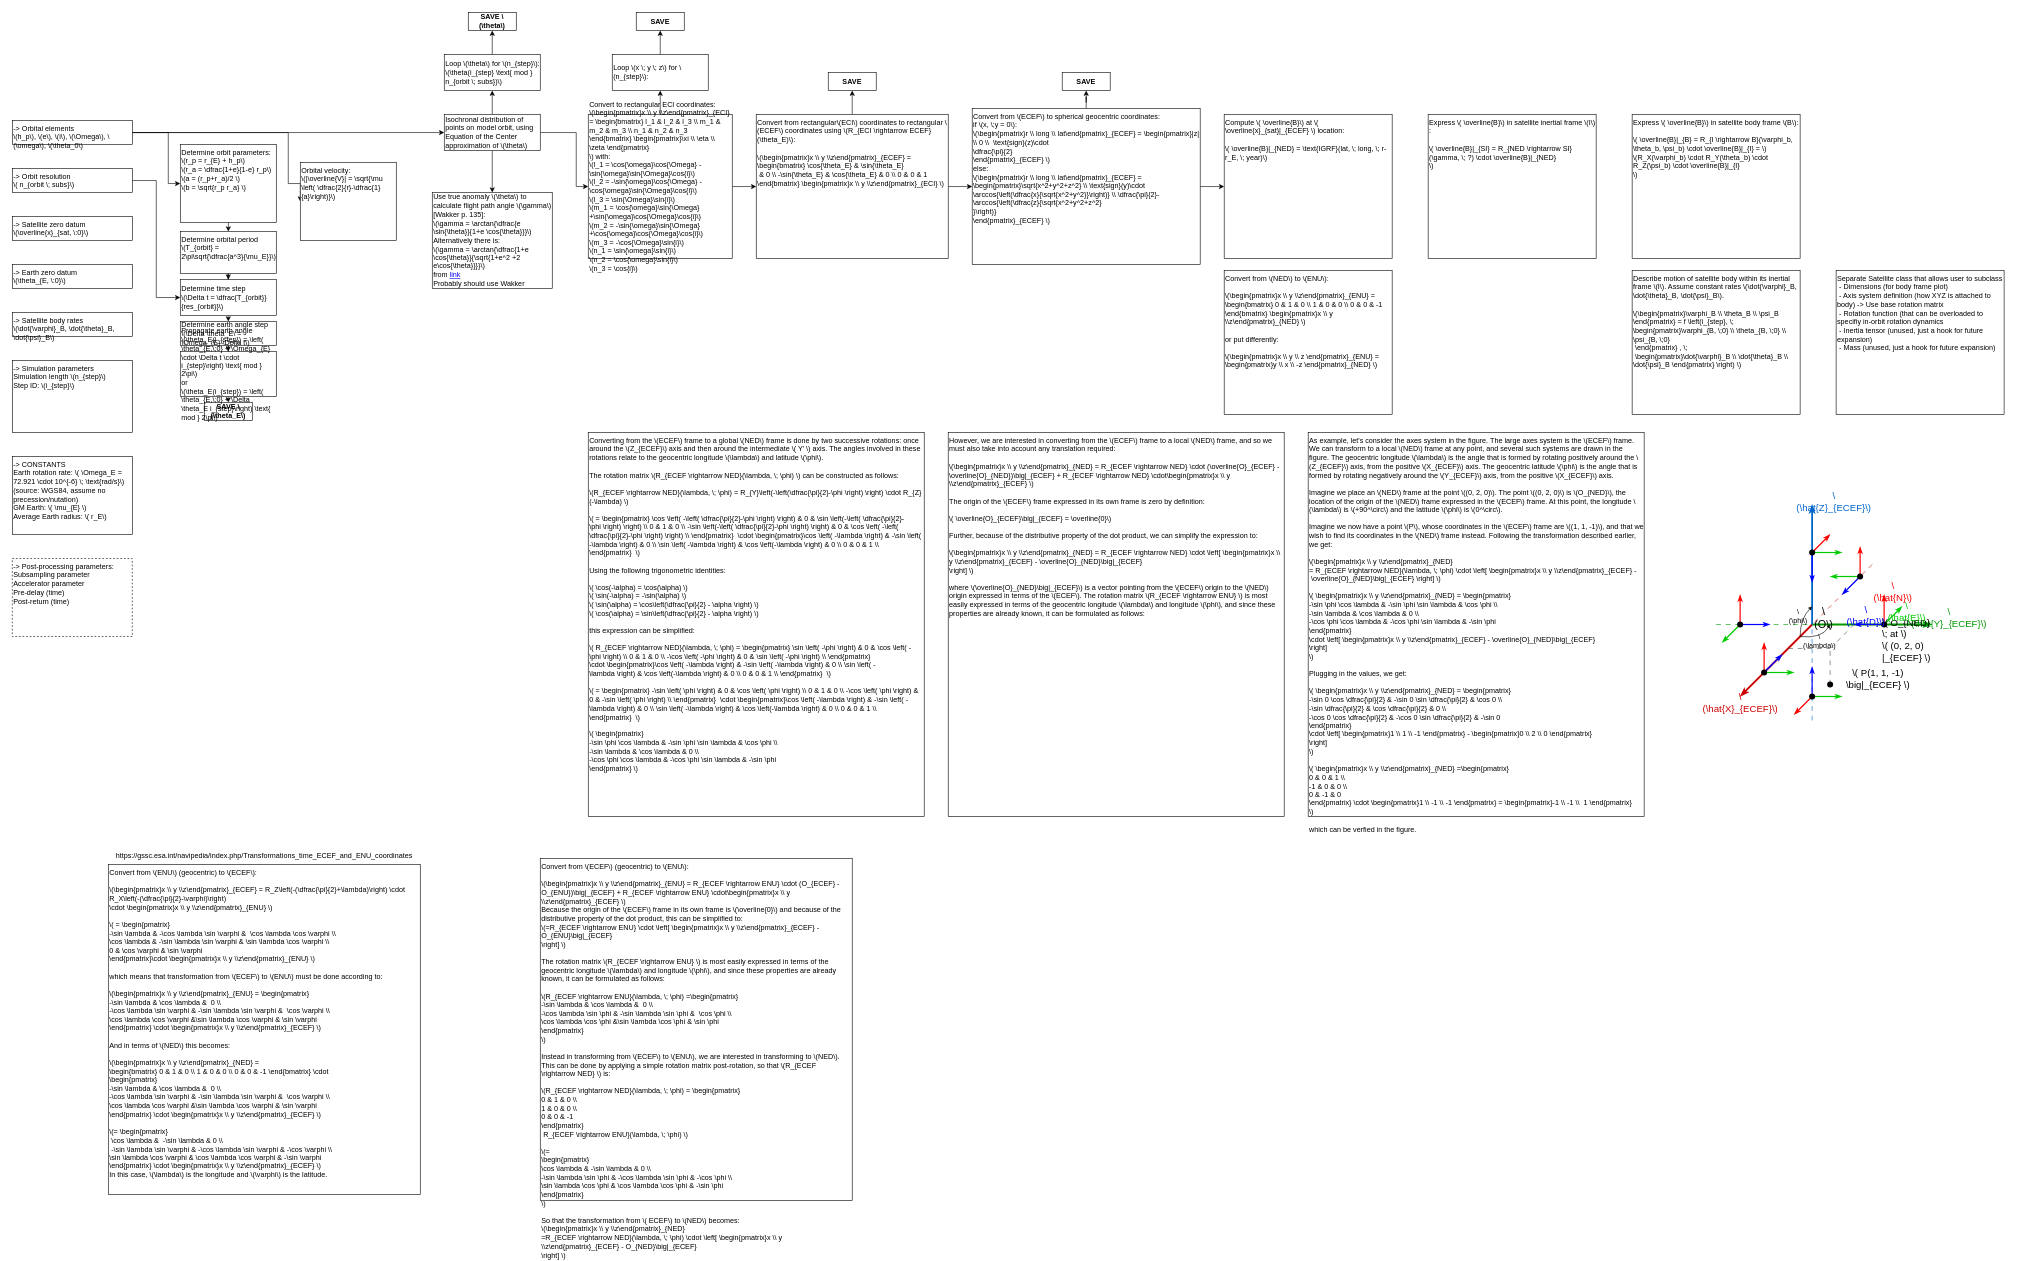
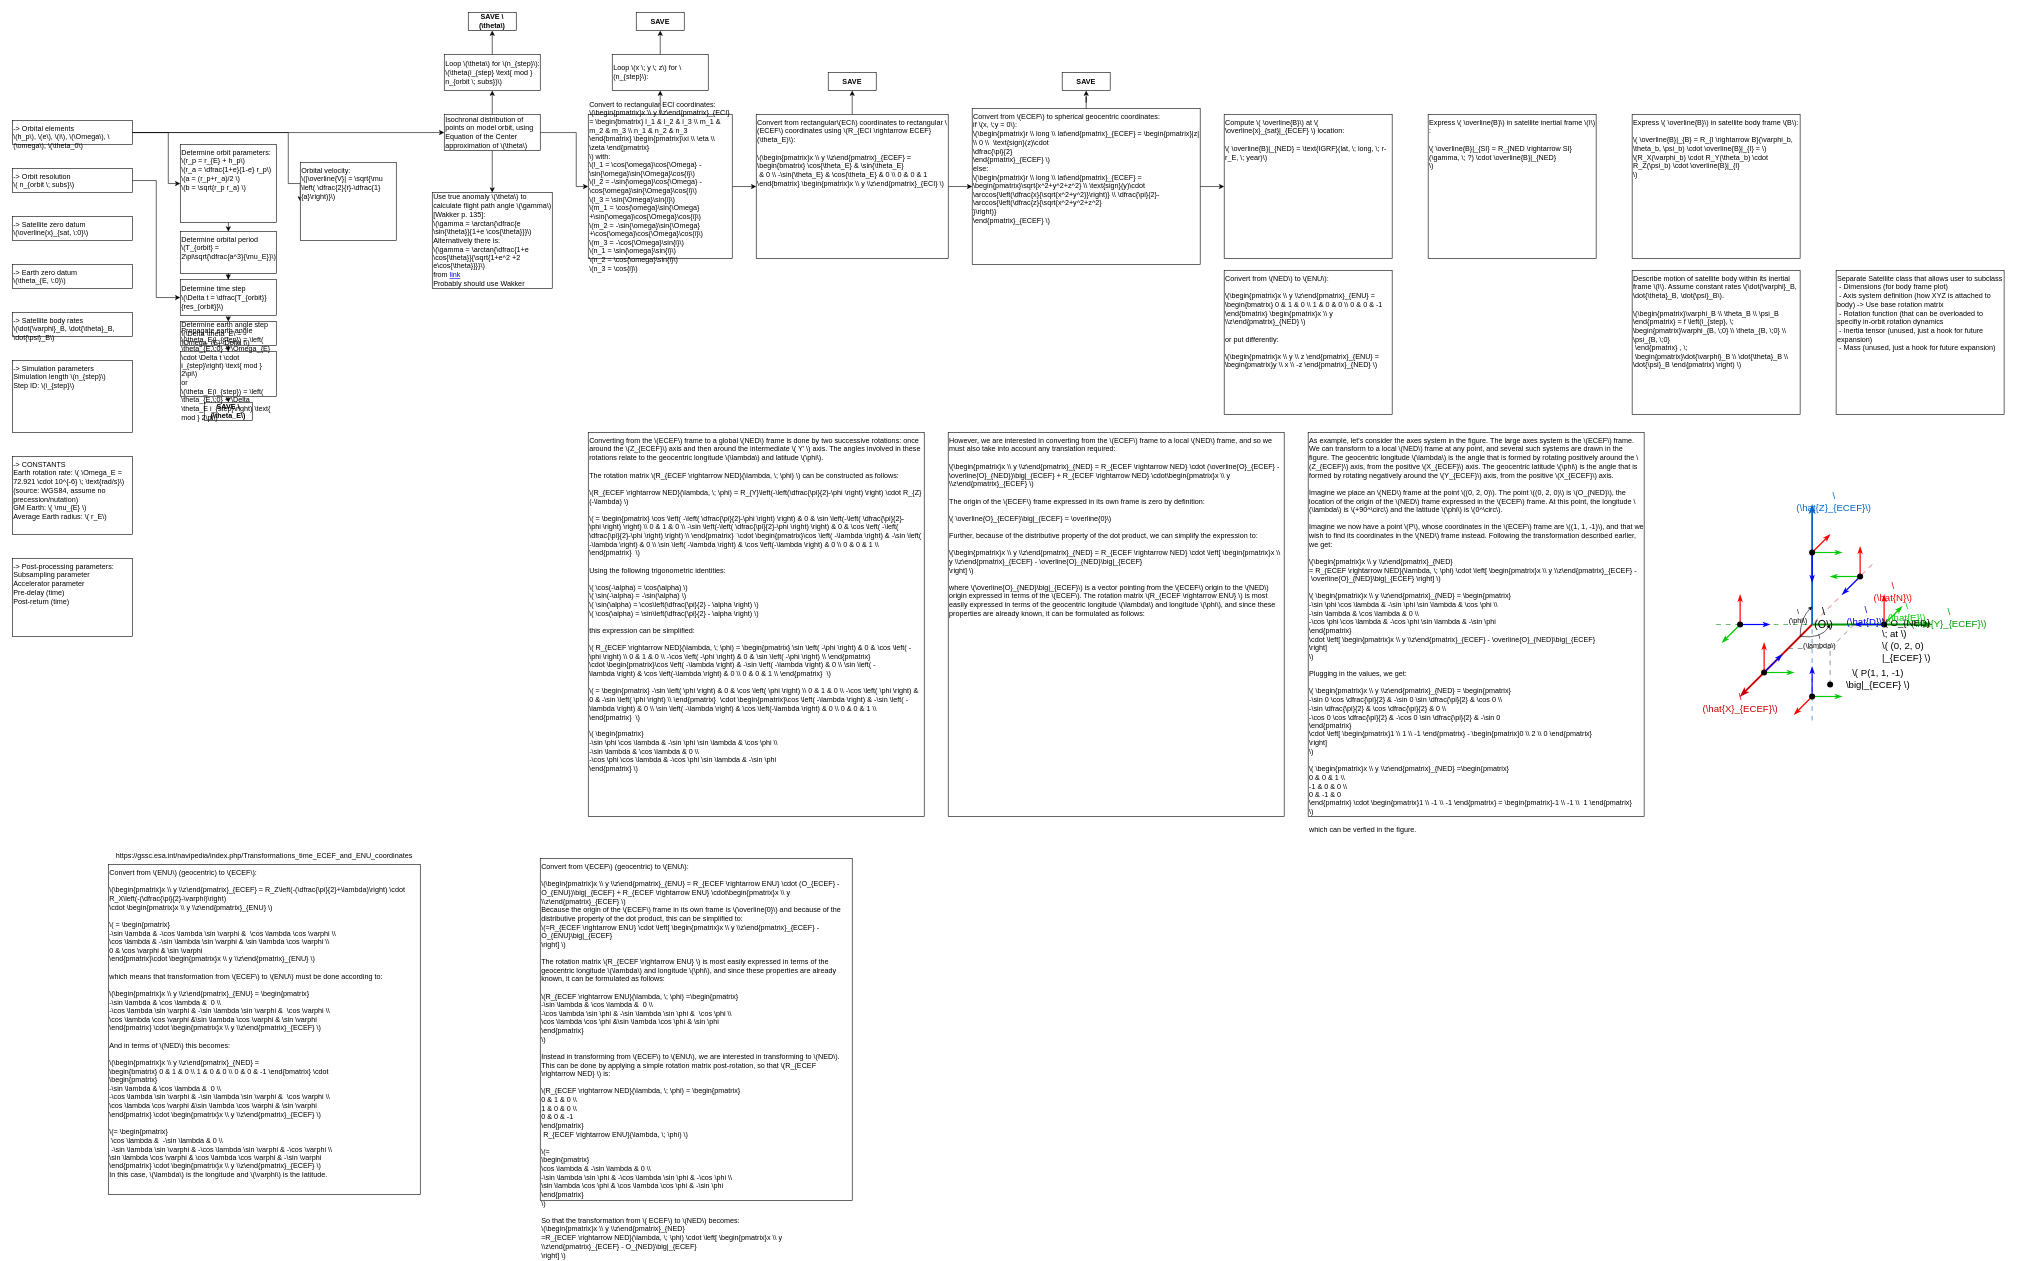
node "-> Post-processing parameters: Subsampling parameter Accelerator parameter Pre-delay (time) Post-return (time)": style dashed -> solid
